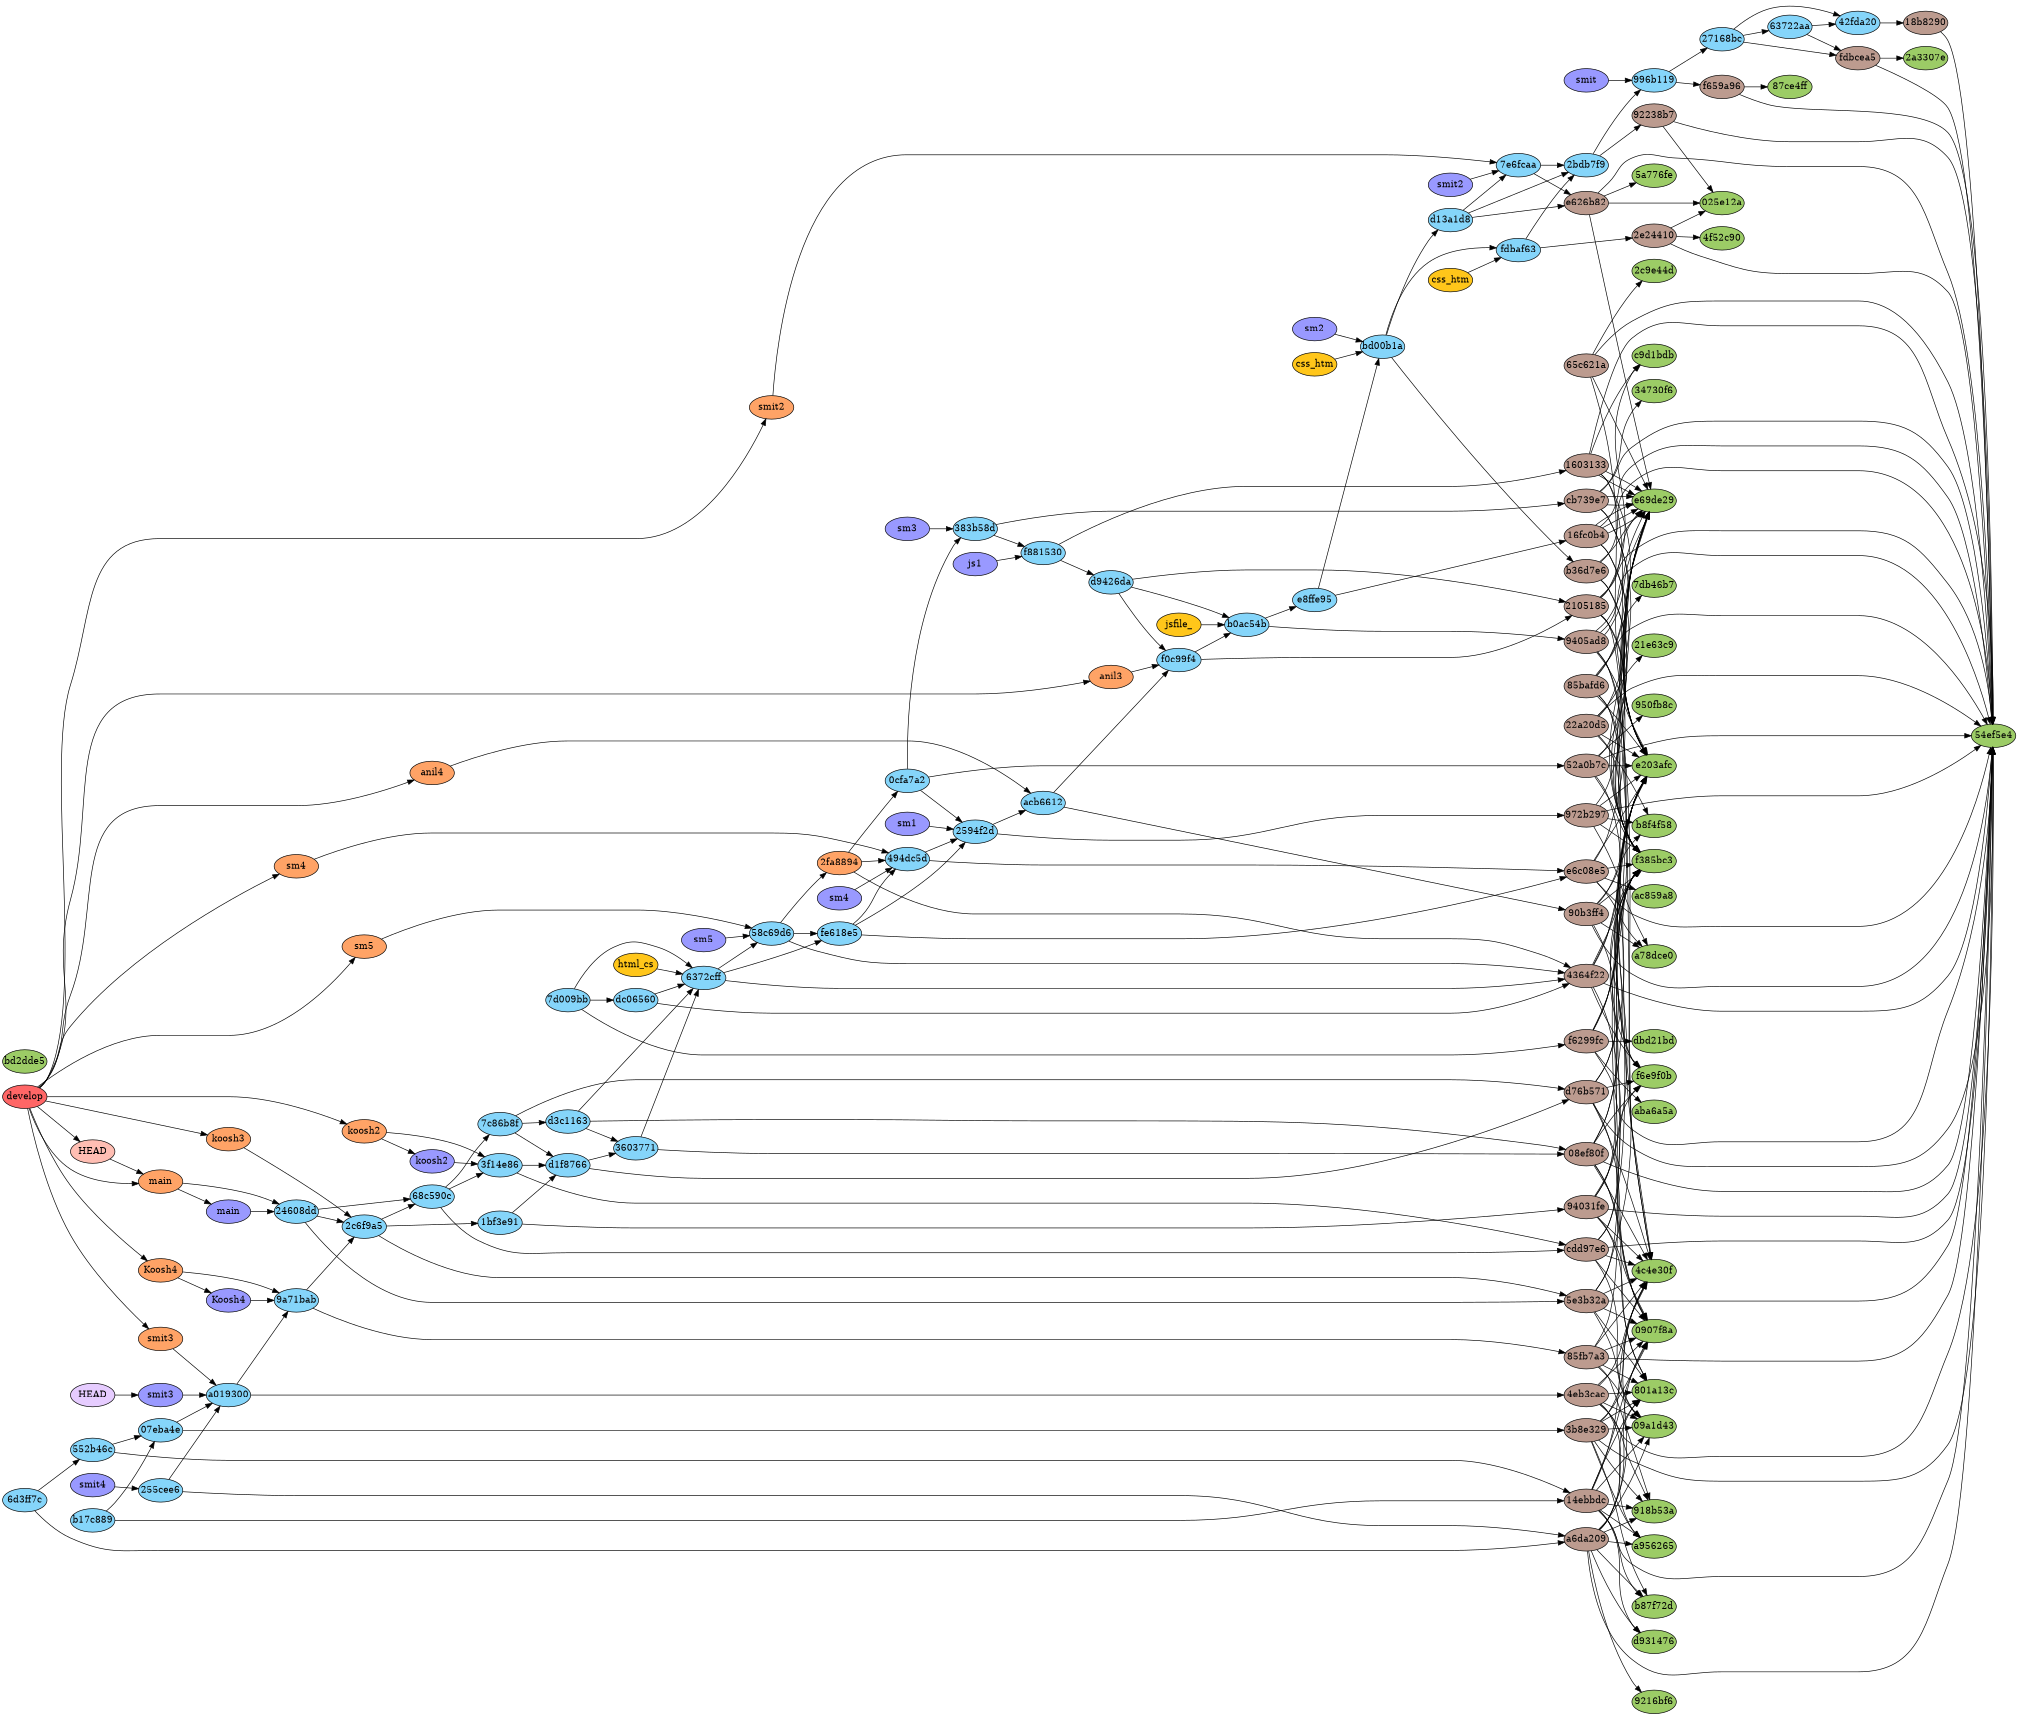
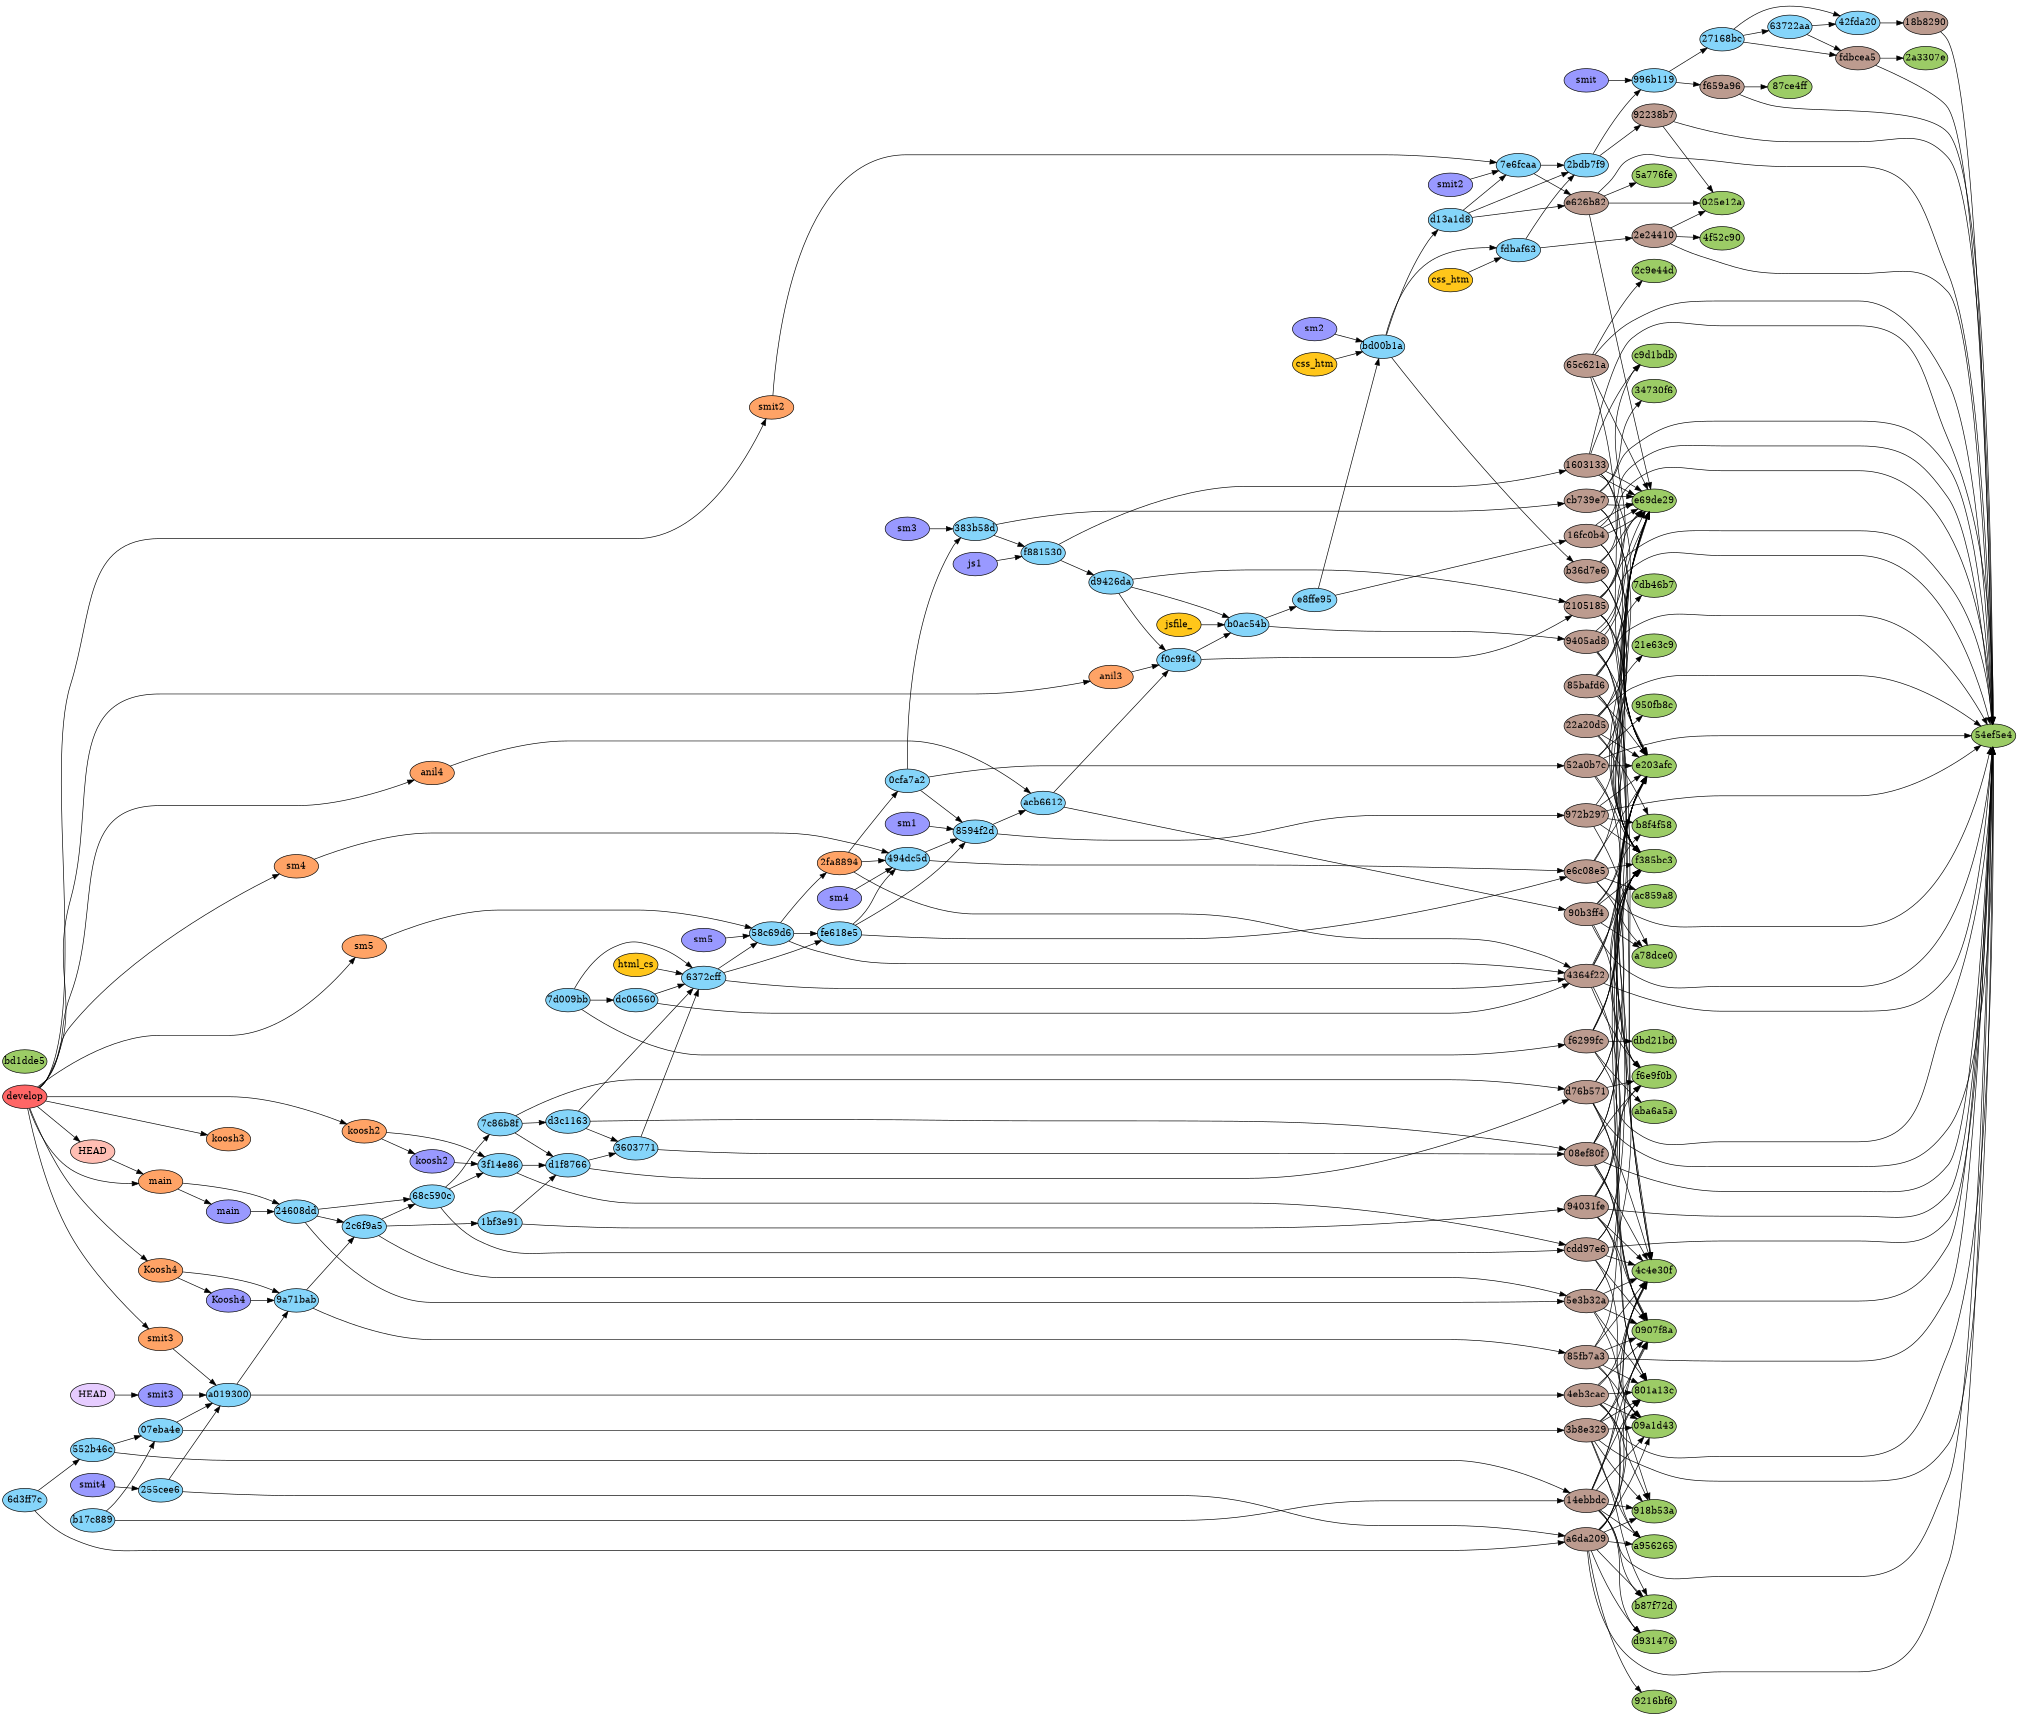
node "2594f2d": label "2594f2d" -> "8594f2d"
node "bd2dde5": label "bd2dde5" -> "bd1dde5"
edge "koosh3" -> "2c6f9a5": removed
